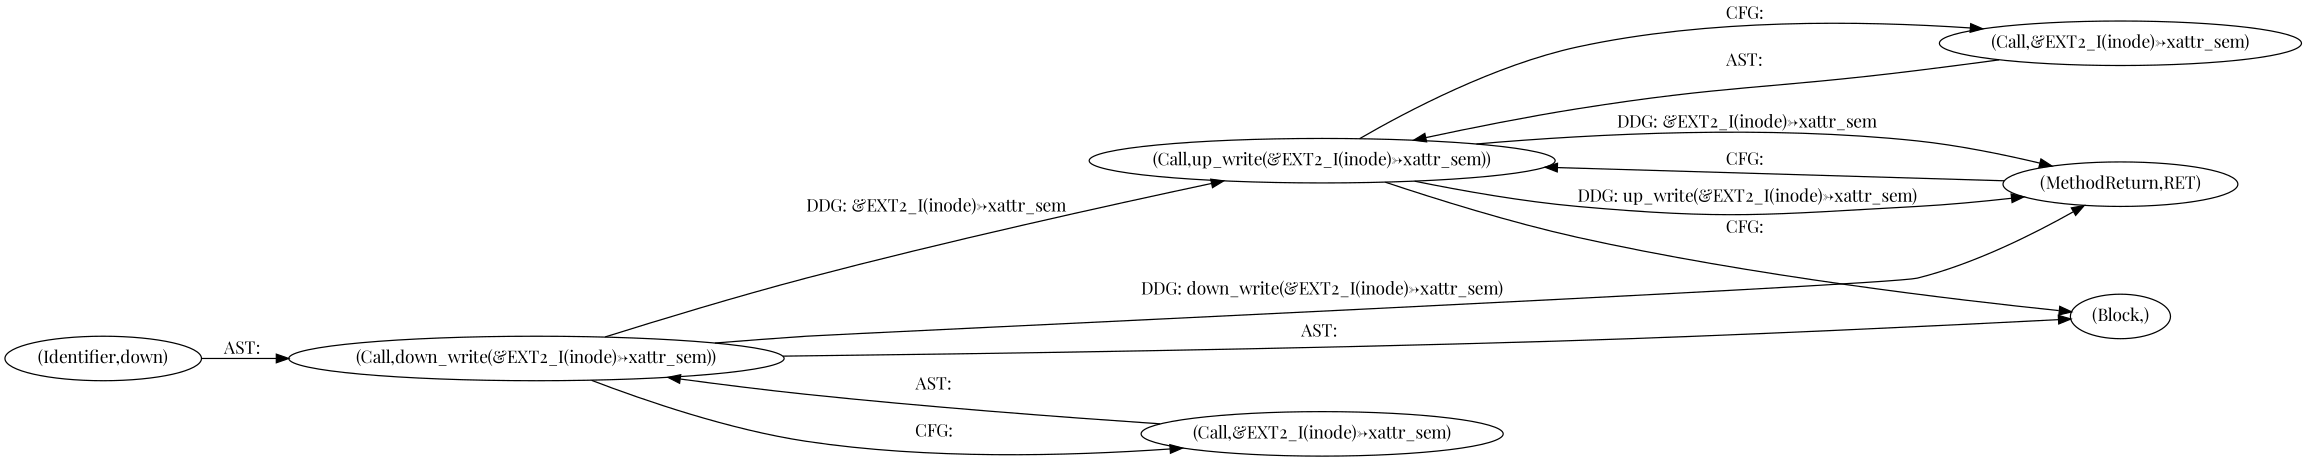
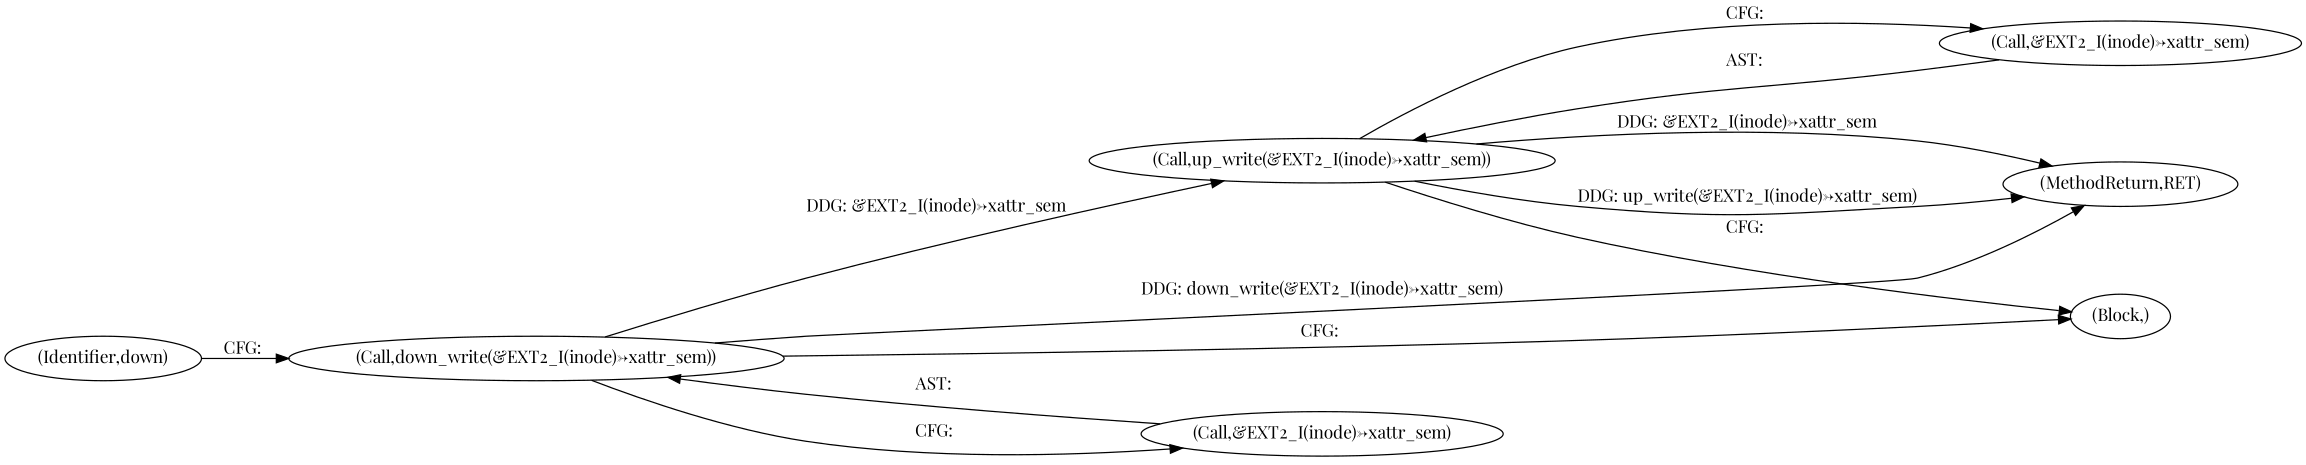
edge "(MethodReturn,RET)" -> "(Call,up_write(&EXT2_I(inode)->xattr_sem))": removed, label "CFG:"
edge "(Call,down_write(&EXT2_I(inode)->xattr_sem))" -> "(Block,)": label "AST: " -> "CFG: "
edge "(Identifier,down)" -> "(Call,down_write(&EXT2_I(inode)->xattr_sem))": label "AST: " -> "CFG: "
